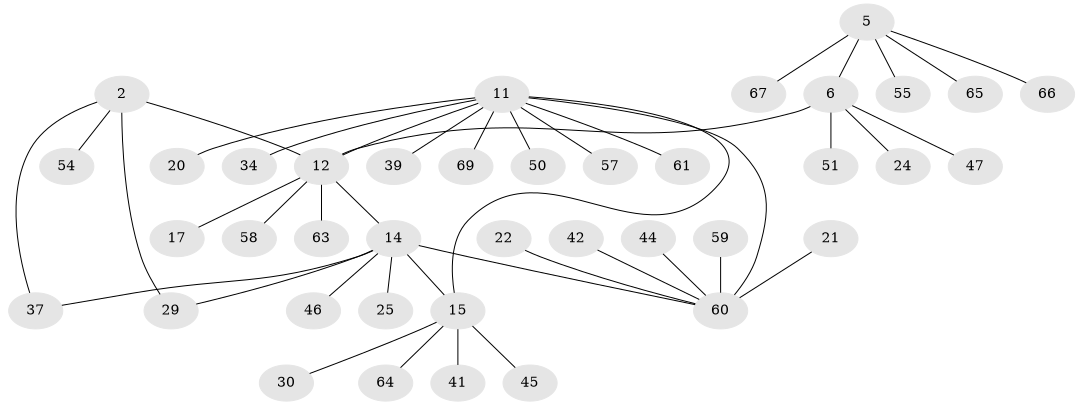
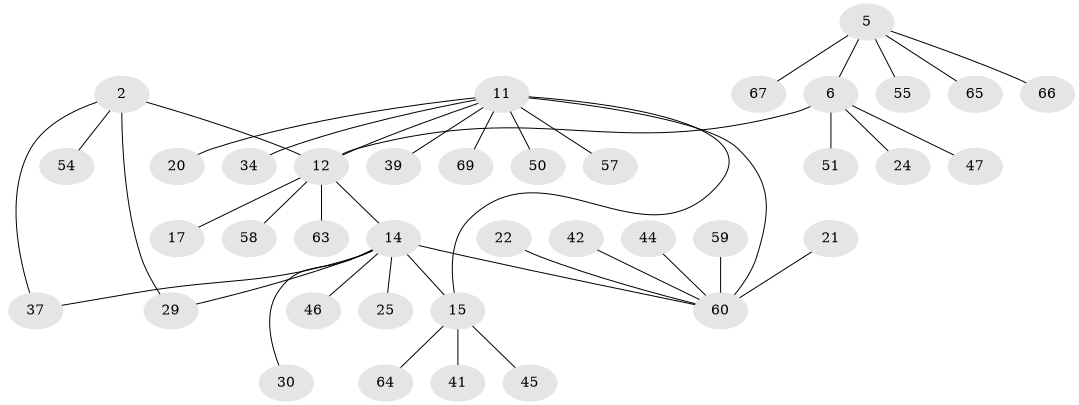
node "61": removed
edge "15" -- "30": now "14" -- "30"
